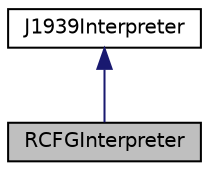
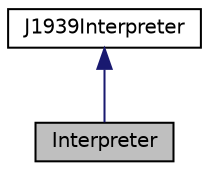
node "RCFGInterpreter": label "RCFGInterpreter" -> "Interpreter"
